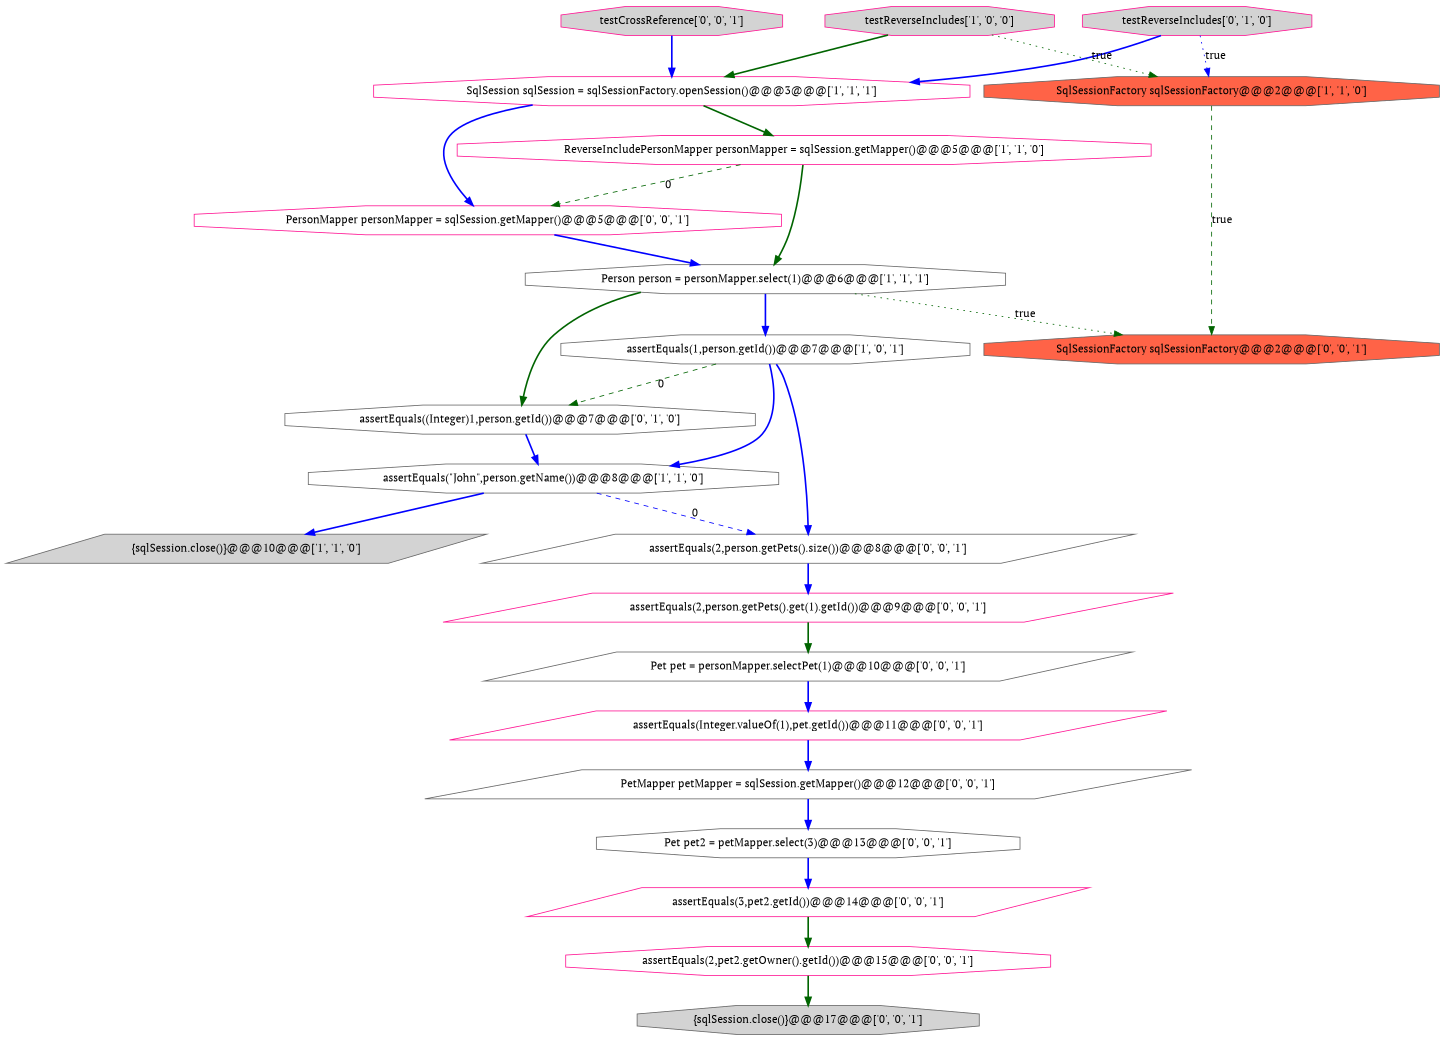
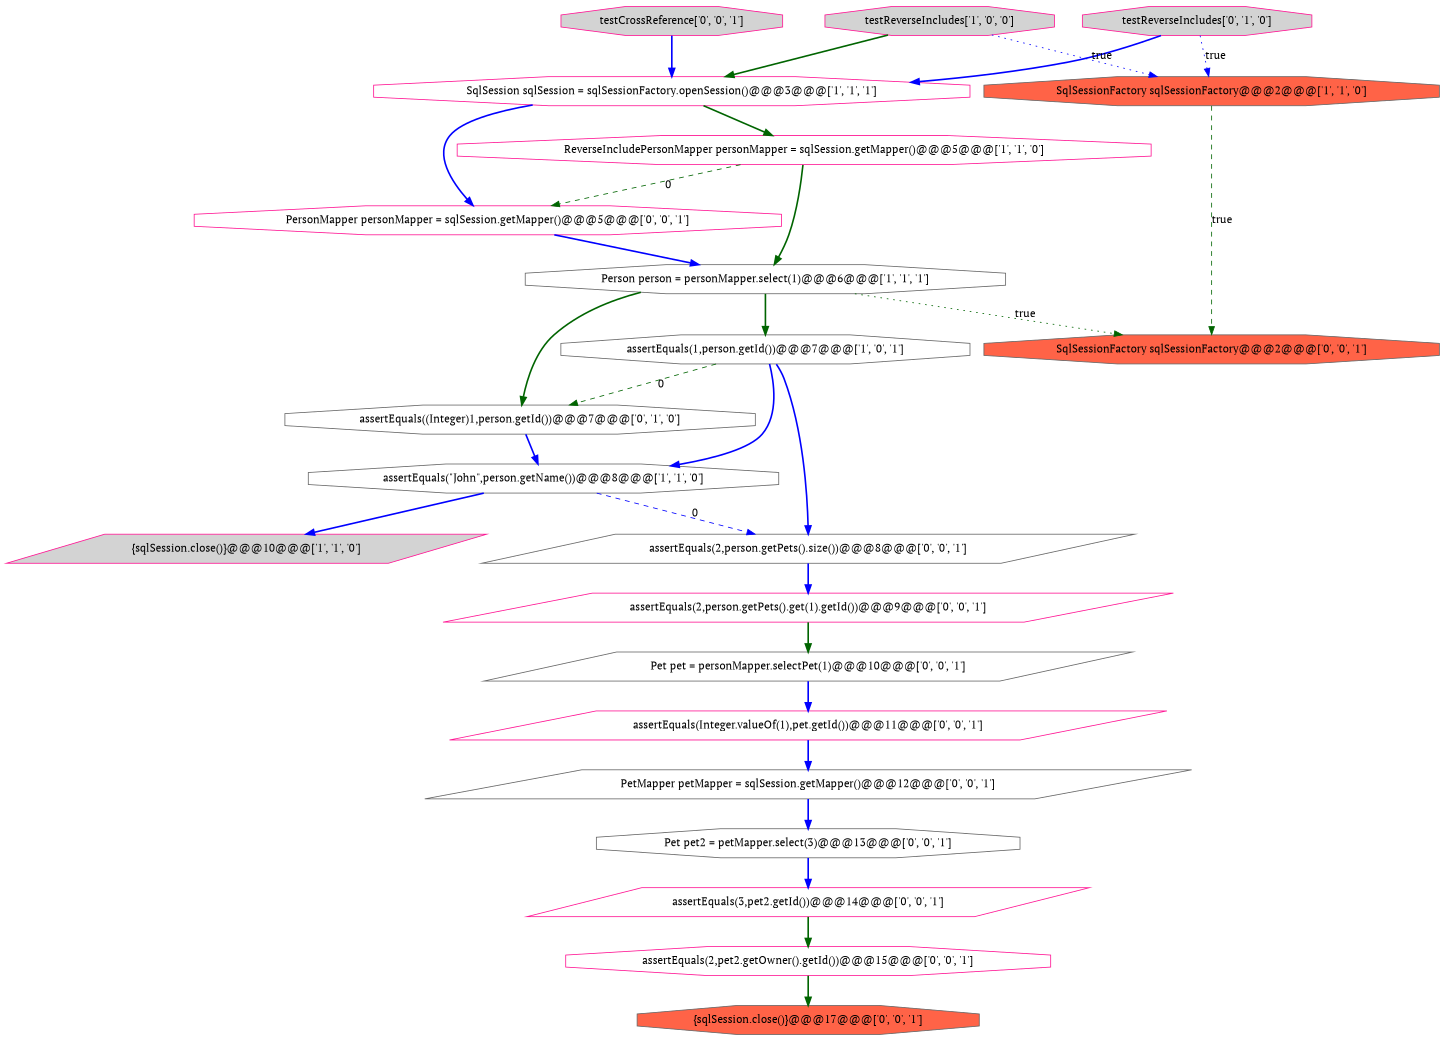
edge "testReverseIncludes['1', '0', '0']" -> "SqlSessionFactory sqlSessionFactory@@@2@@@['1', '1', '0']": color darkgreen -> blue
edge "Person person = personMapper.select(1)@@@6@@@['1', '1', '1']" -> "assertEquals(1,person.getId())@@@7@@@['1', '0', '1']": color blue -> darkgreen
node "{sqlSession.close()}@@@10@@@['1', '1', '0']": color gray40 -> deeppink
node "{sqlSession.close()}@@@17@@@['0', '0', '1']": fillcolor lightgray -> tomato
